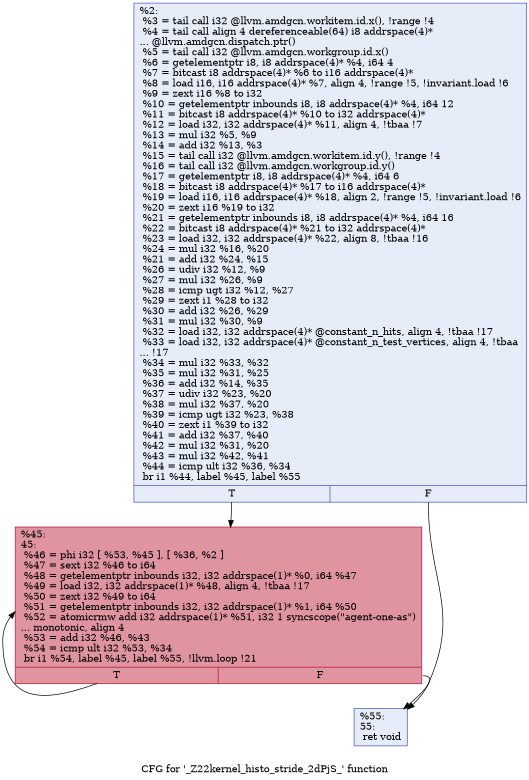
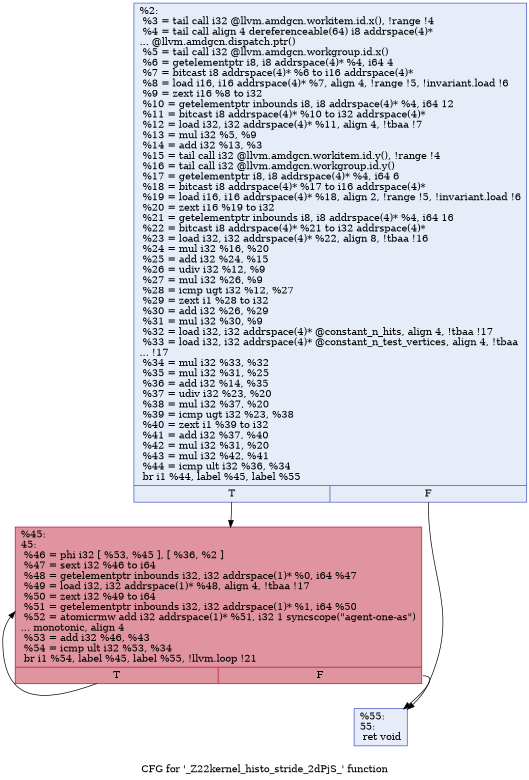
node "%2:": text "%21 = add i32 %24, %15" -> "%25 = add i32 %24, %15"
